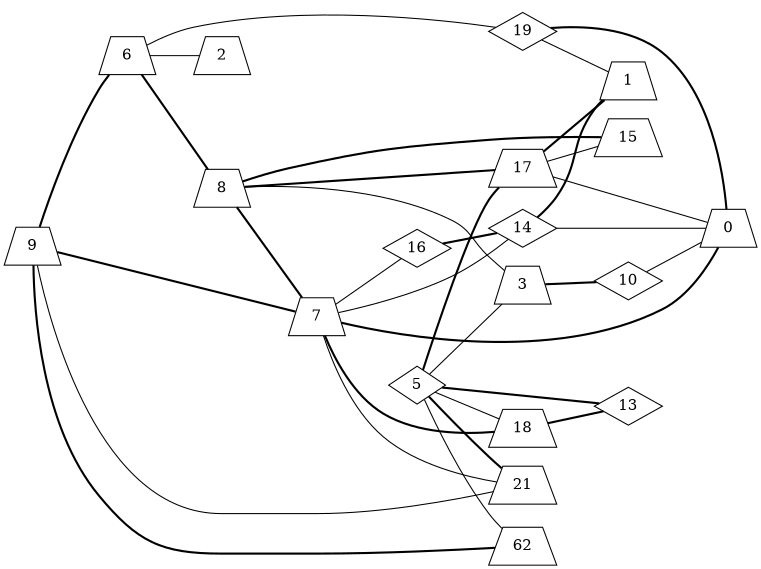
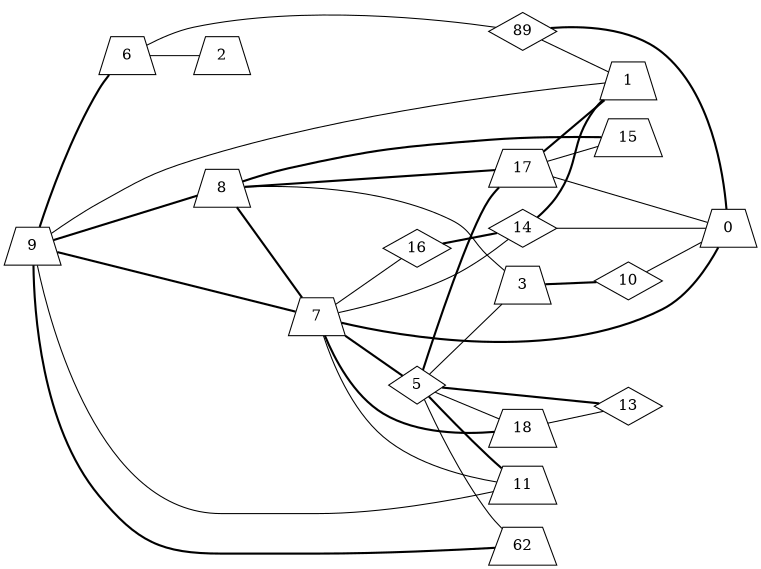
node "19": label "19" -> "89"
edge "6" -- "8": now "9" -- "8"
edge "1" -- "9": added
edge "7" -- "5": added
edge "13" -- "18": style bold -> solid
node "21": label "21" -> "11"
